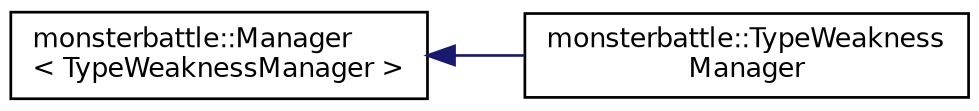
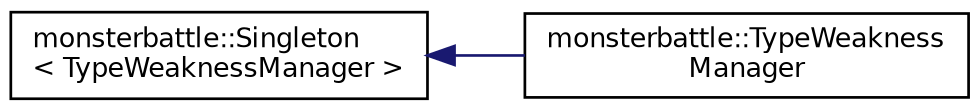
node "monsterbattle::Manager < TypeWeaknessManager >": label "monsterbattle::Manager < TypeWeaknessManager >" -> "monsterbattle::Singleton < TypeWeaknessManager >"
